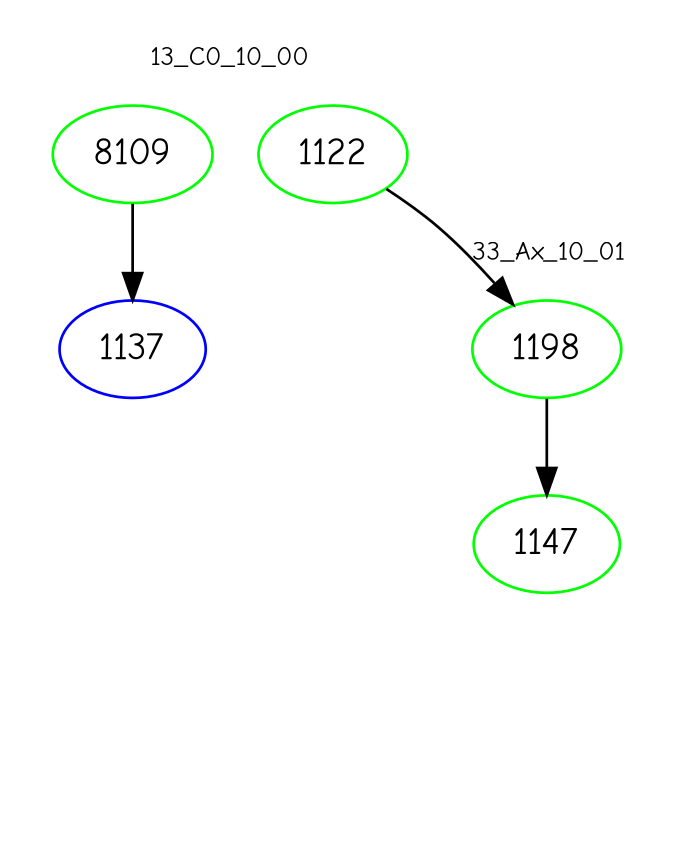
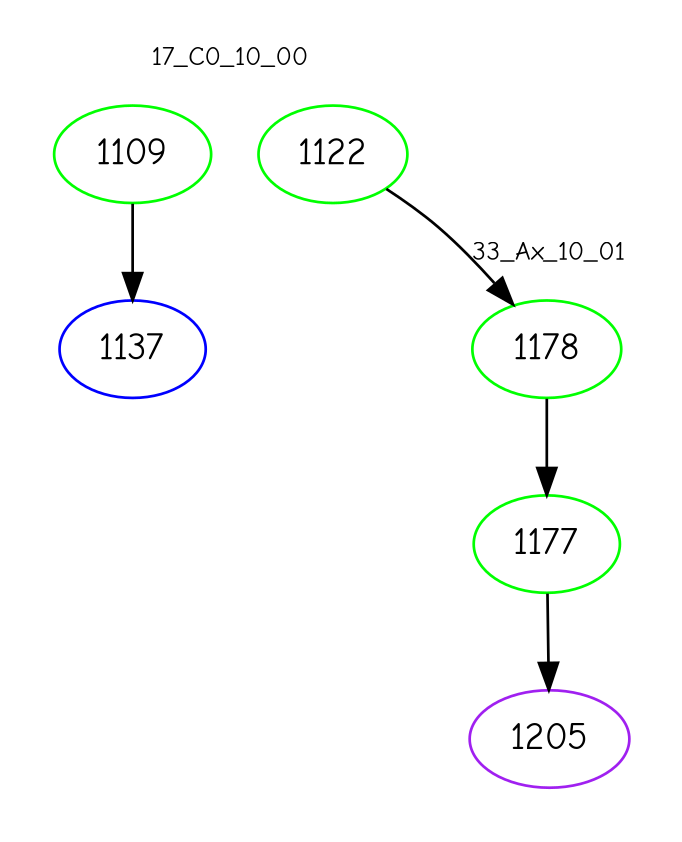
cluster "13_C0_10_00": label "13_C0_10_00" -> "17_C0_10_00"
node "8109": label "8109" -> "1109"
node "1198": label "1198" -> "1178"
node "1147": label "1147" -> "1177"
node "1205": added
